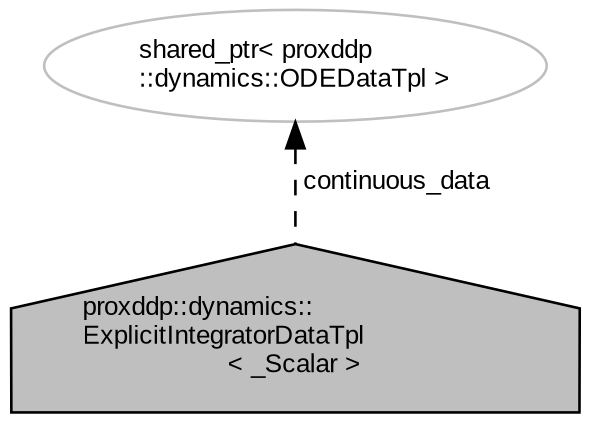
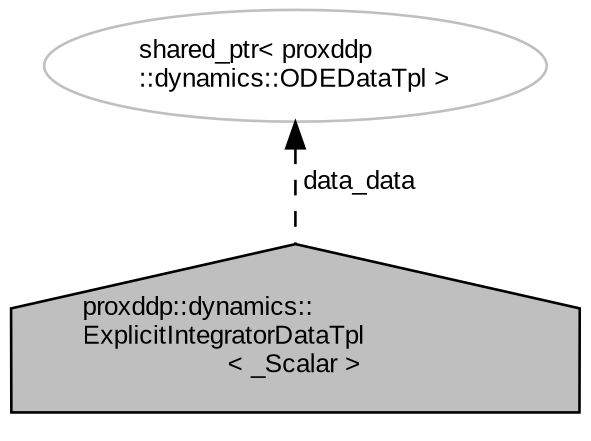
edge "proxddp::dynamics:: ExplicitIntegratorDataTpl < _Scalar >" -> "shared_ptr< proxddp ::dynamics::ODEDataTpl >": label " continuous_data" -> " data_data"
